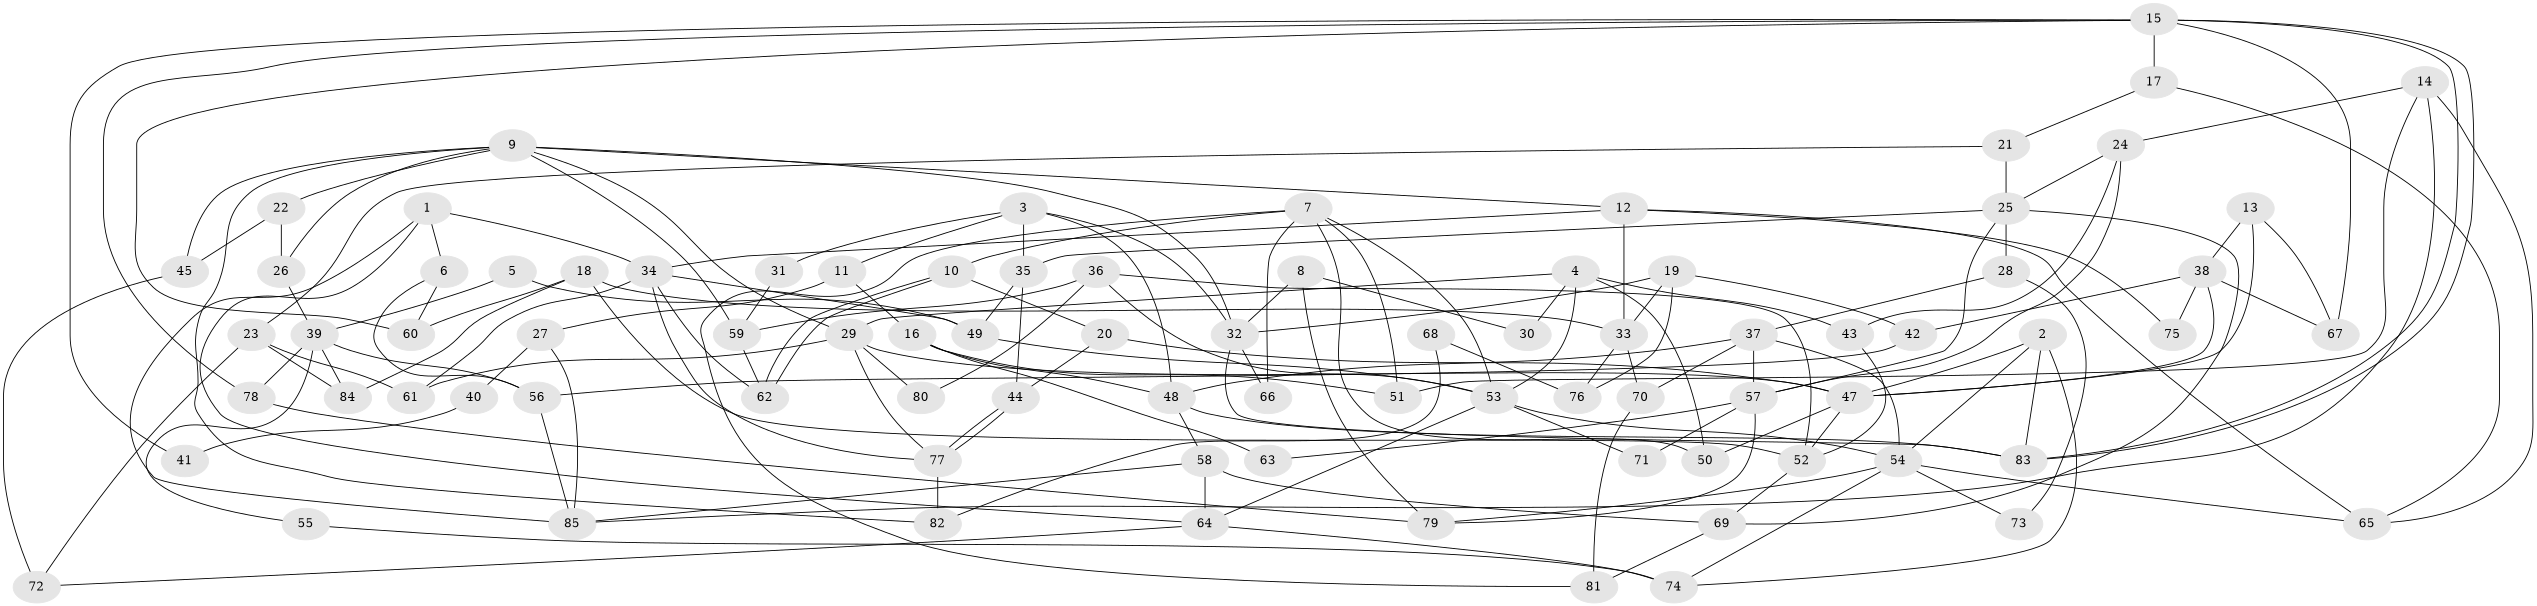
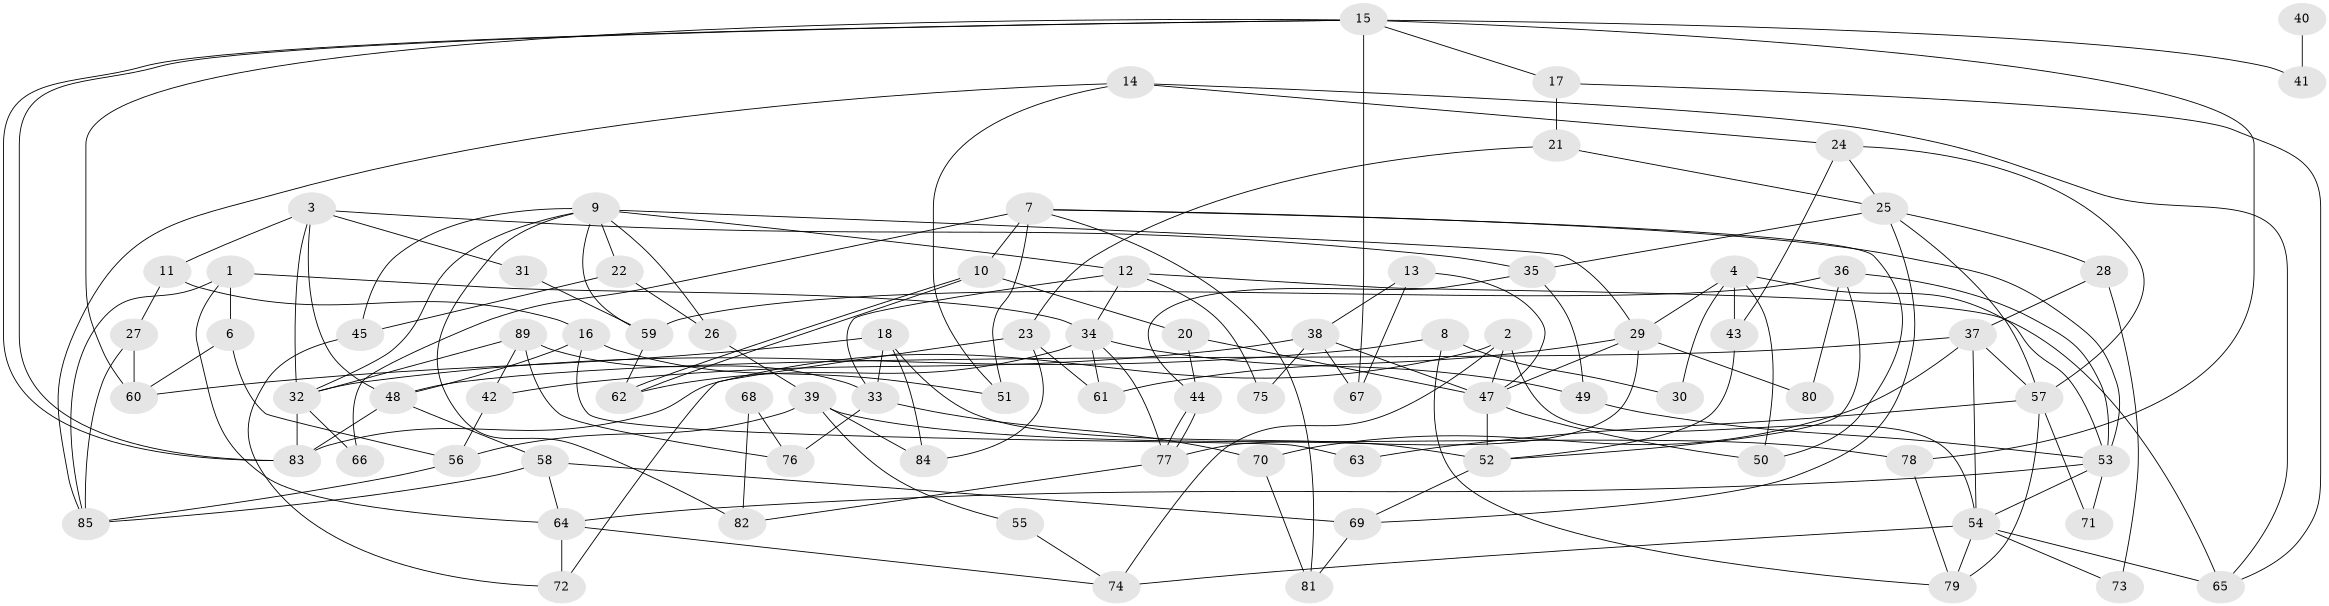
node "5": removed
node "19": label "19" -> "89"
edge "27" -- "40": now "27" -- "60"
